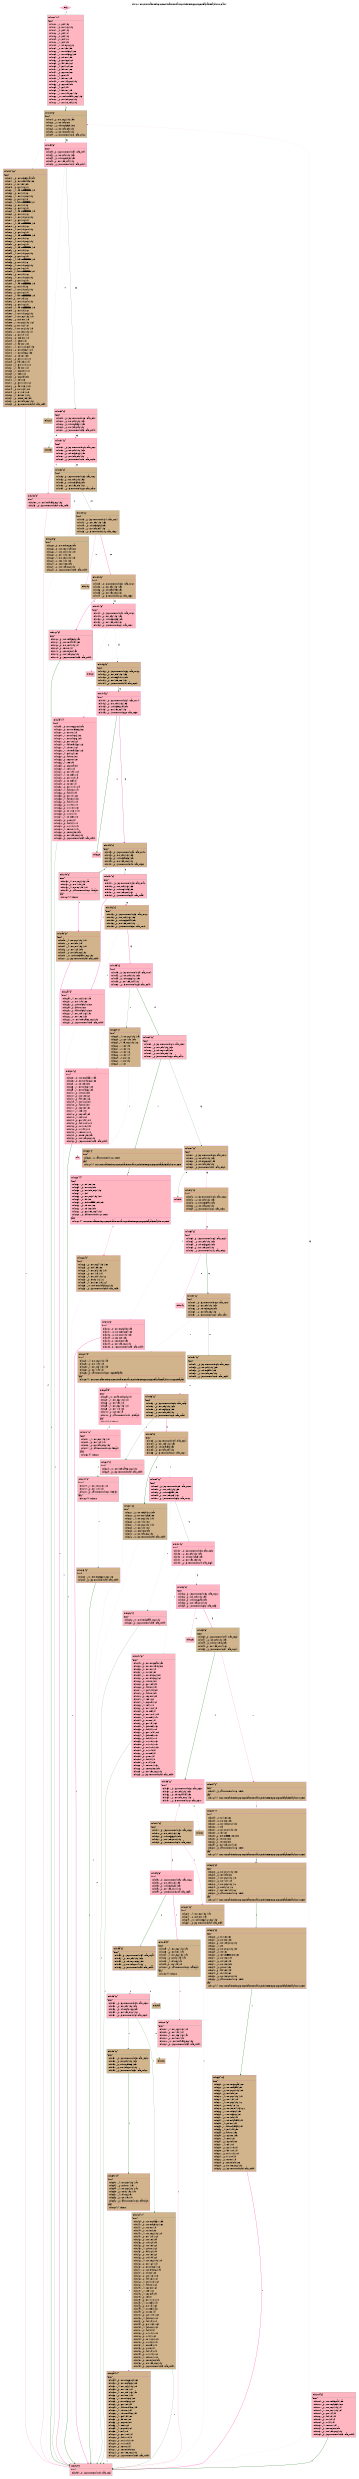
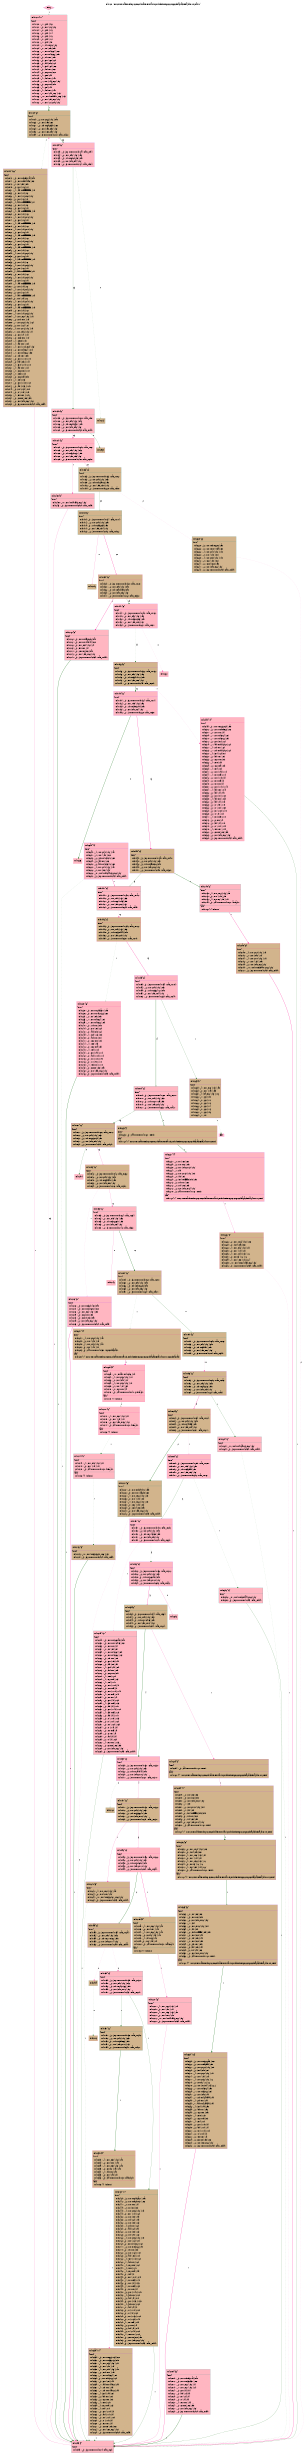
edge "0x401db7 [28]" -> "0x4026ad [42]": reversed
